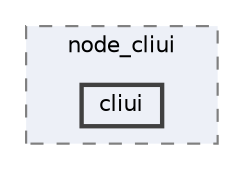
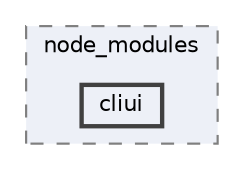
cluster "node_cliui": label "node_cliui" -> "node_modules"
